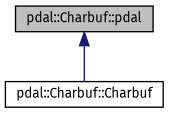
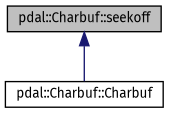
node "pdal::Charbuf::pdal": label "pdal::Charbuf::pdal" -> "pdal::Charbuf::seekoff"
